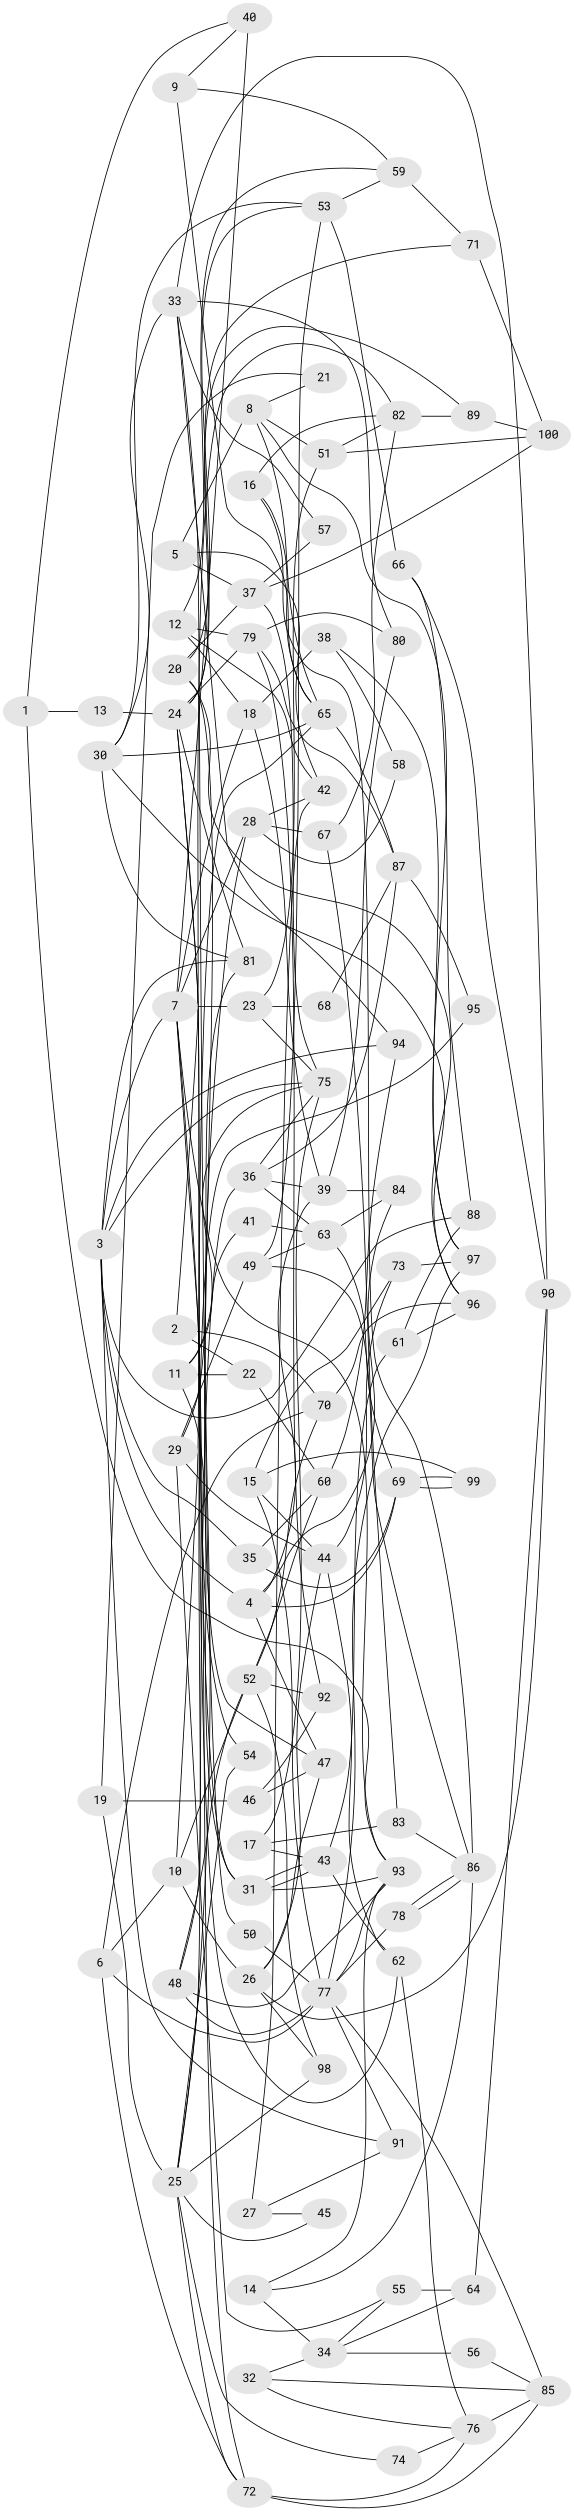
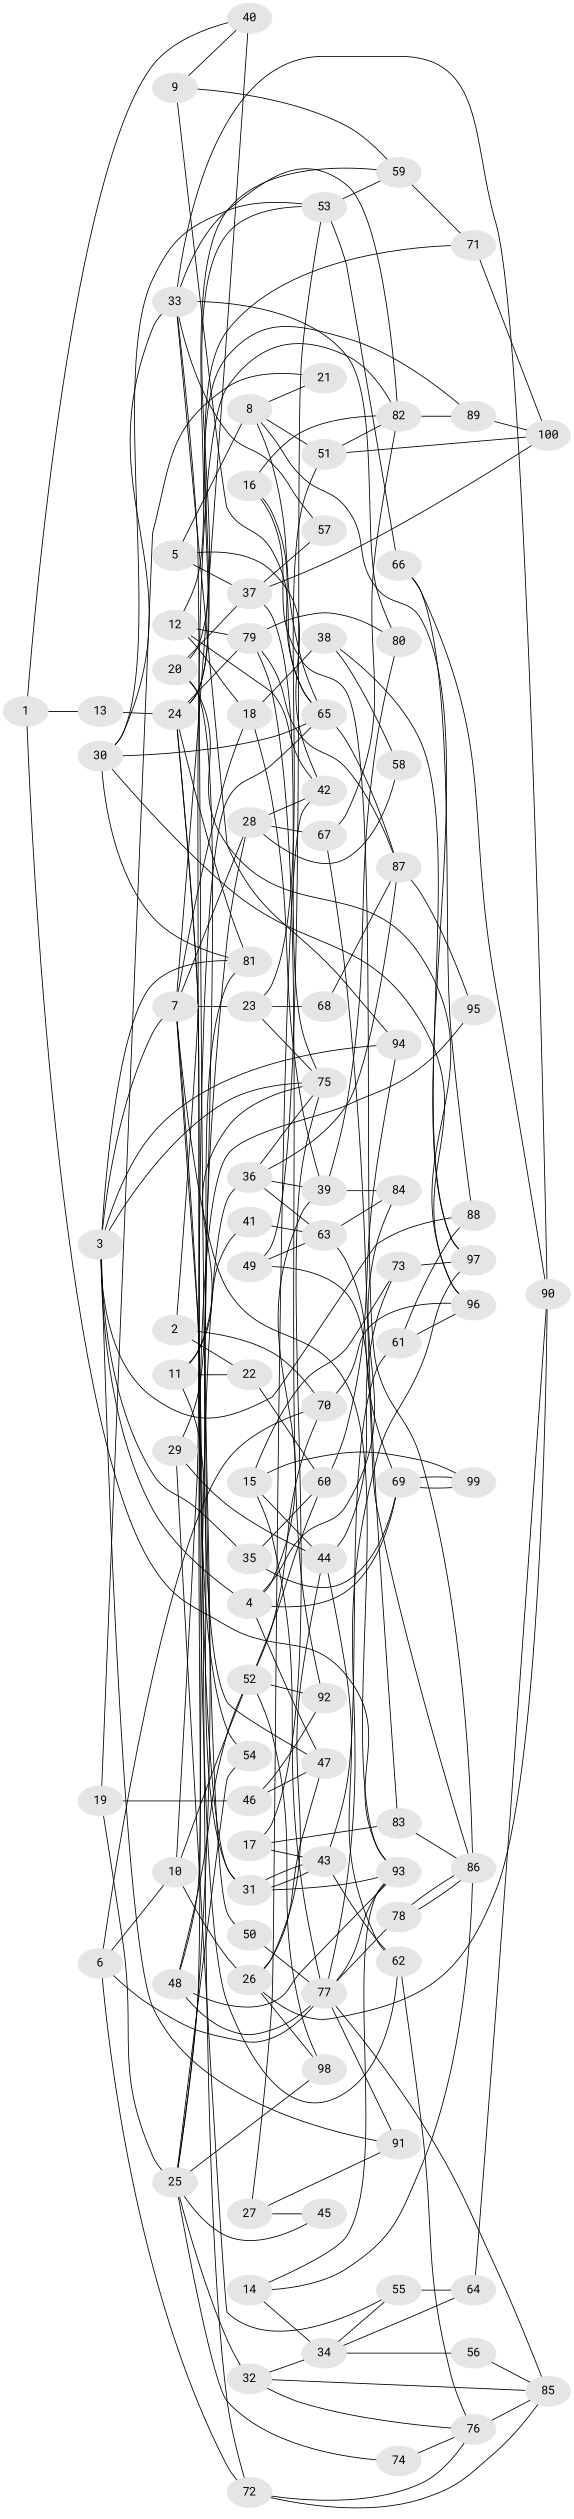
edge "33" -- "82": added
edge "49" -- "29": removed
edge "25" -- "72": now "25" -- "32"
